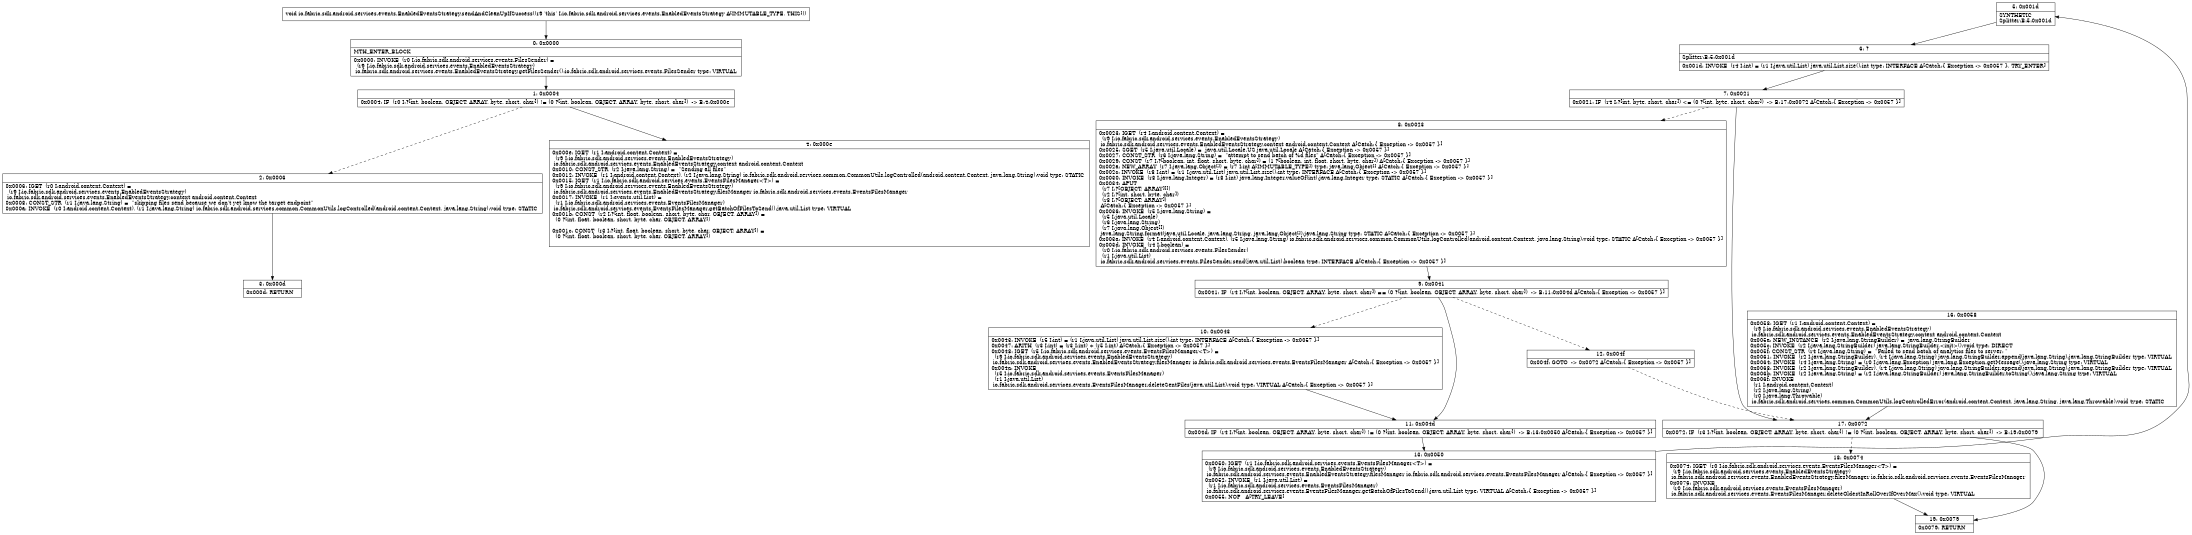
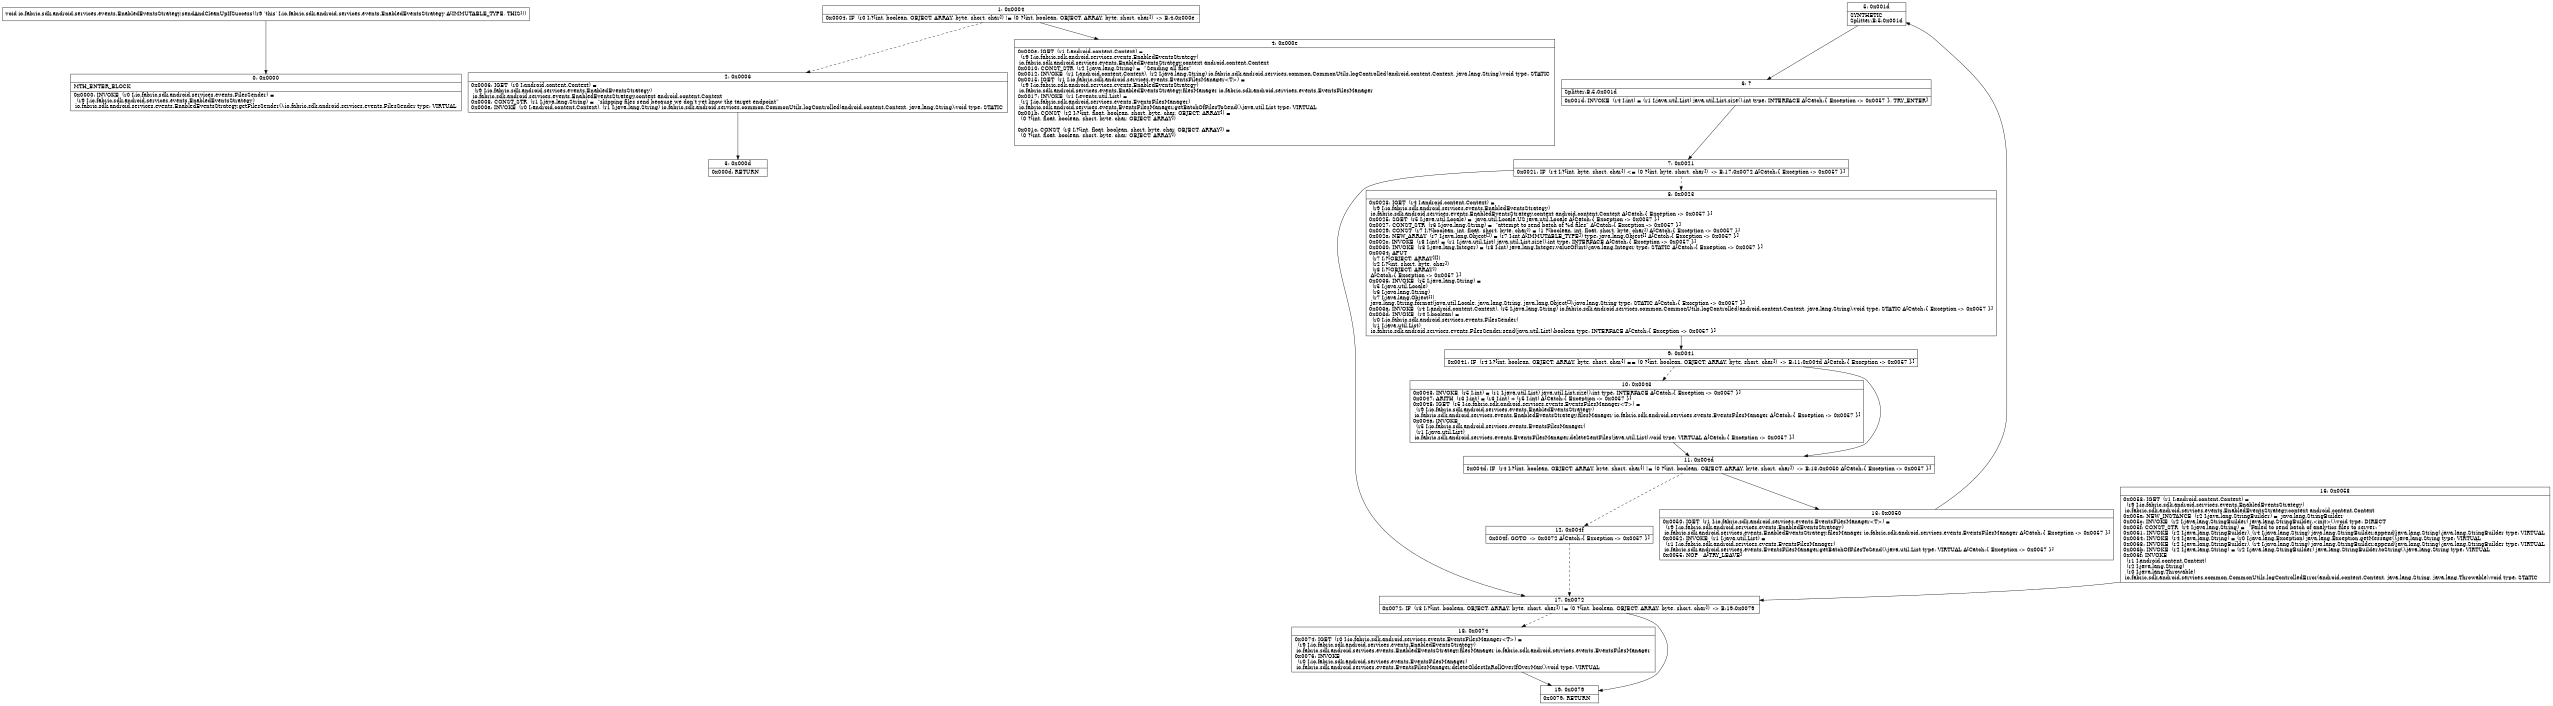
edge "0: 0x0000" -> "1: 0x0004": removed
edge "9: 0x0041" -> "12: 0x004f": now "11: 0x004d" -> "12: 0x004f"
